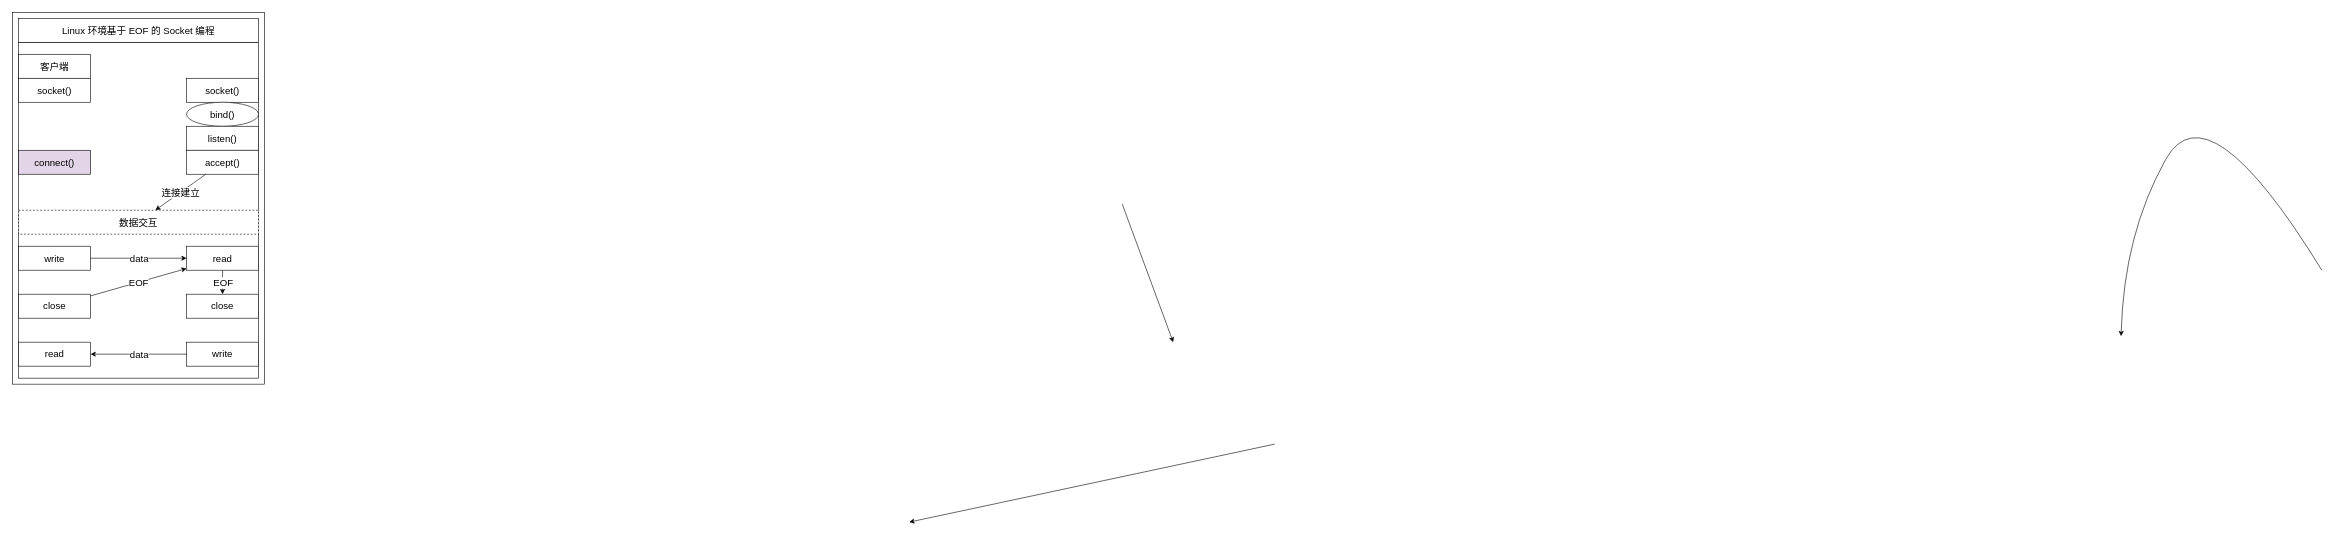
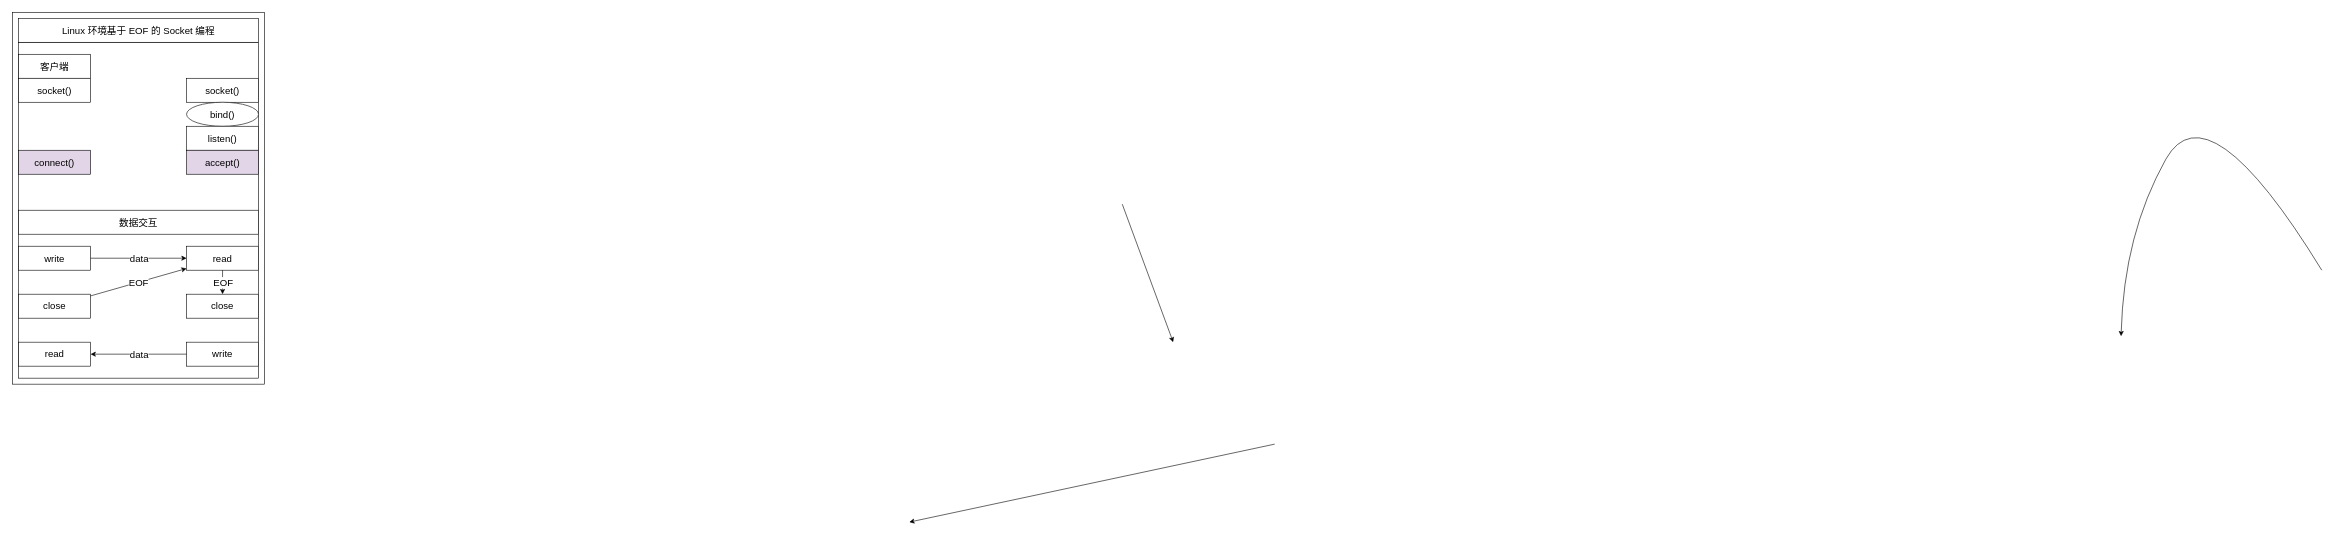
node "accept()": fillcolor #ffffff -> #e1d5e7
edge "accept()" -> "数据交互": removed, label "连接建立"
node "数据交互": style dashed -> solid
